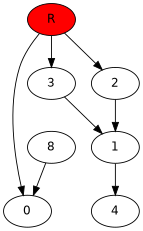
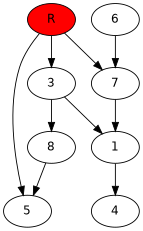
node "6": added
node "2": label "2" -> "7"
edge "3" -> "8": added
node "0": label "0" -> "5"
